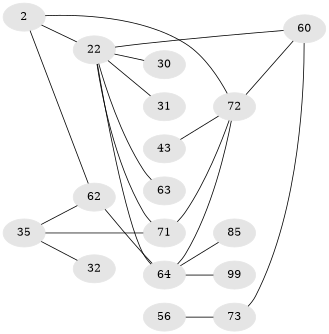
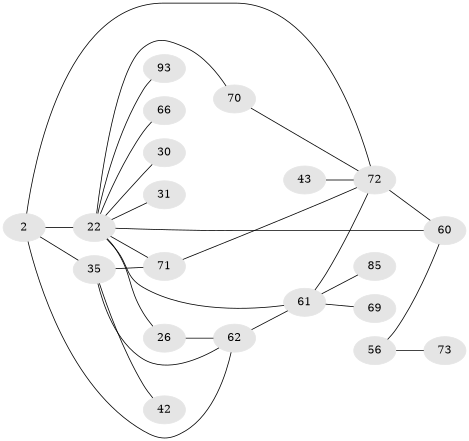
node "70": added
node "66": added
edge "60" -- "73": now "60" -- "56"
node "63": label "63" -> "93"
edge "2" -- "35": added
node "32": label "32" -> "42"
node "64": label "64" -> "61"
node "99": label "99" -> "69"
node "26": added
